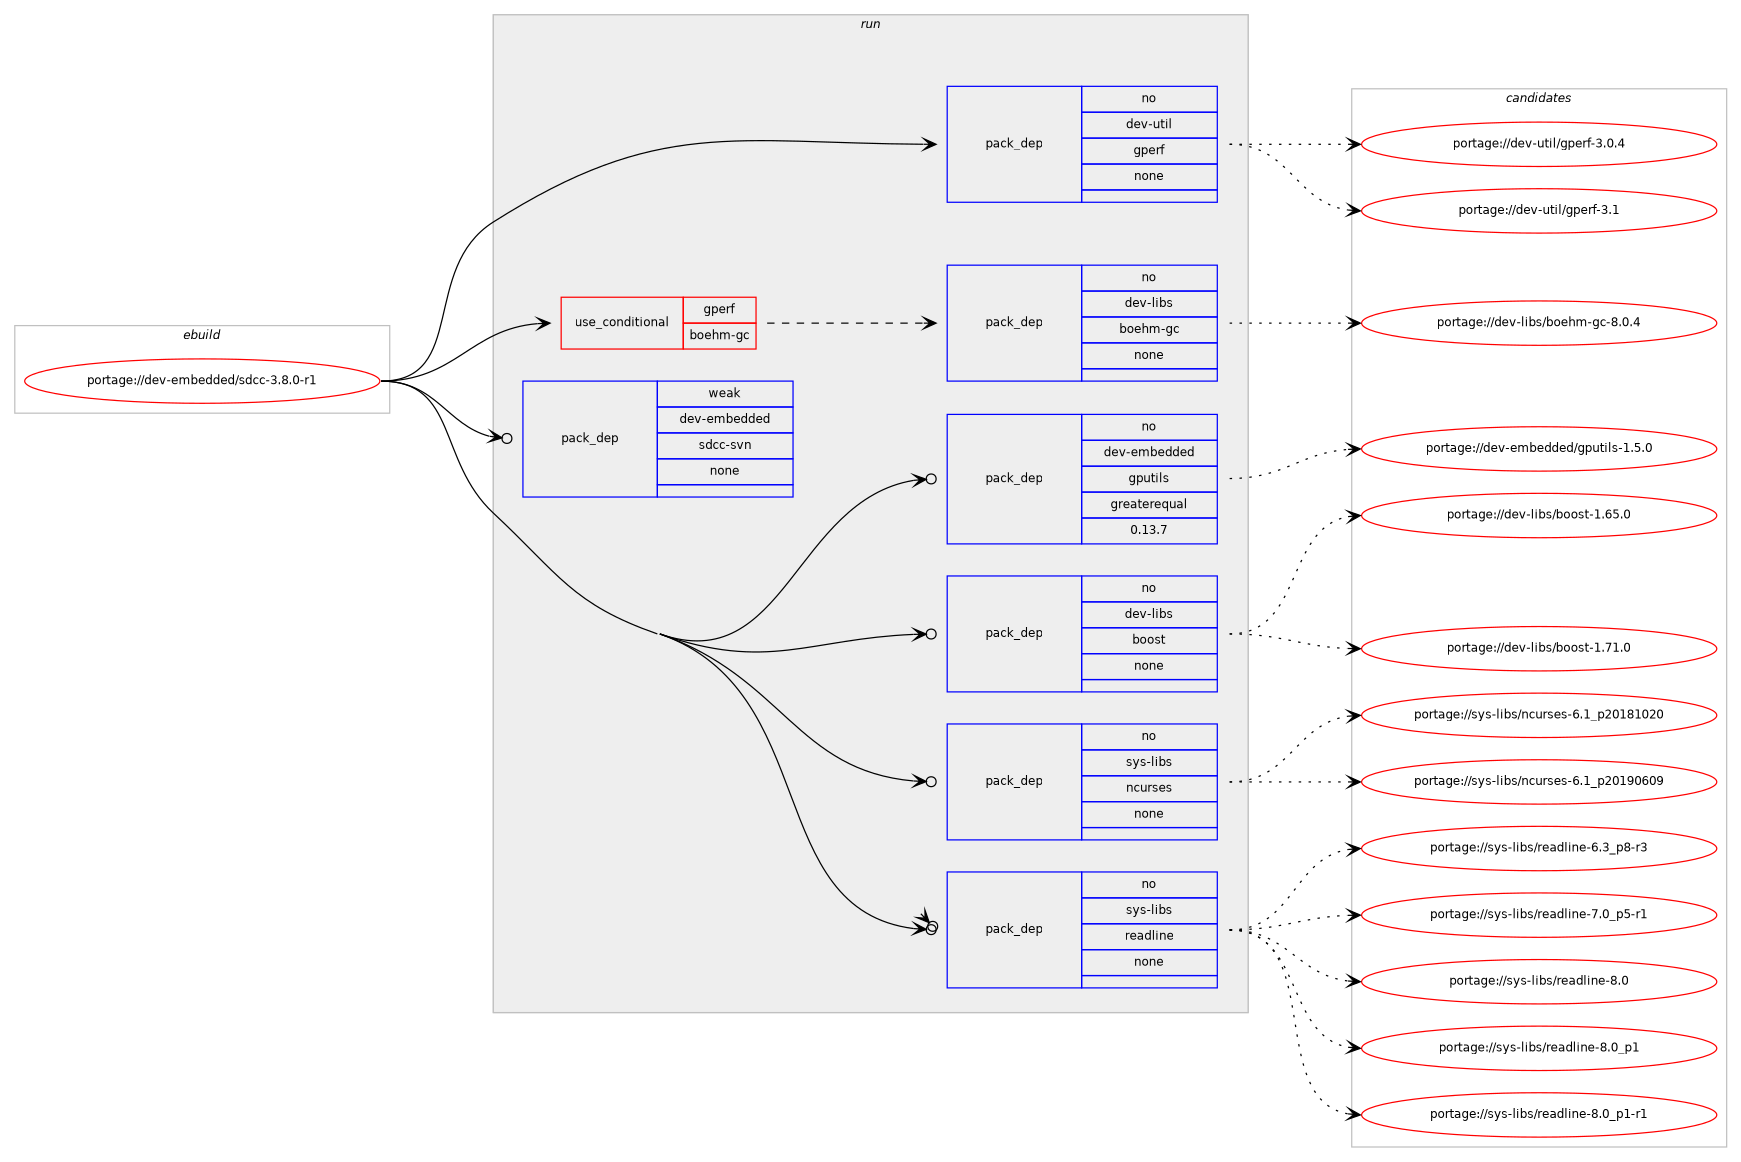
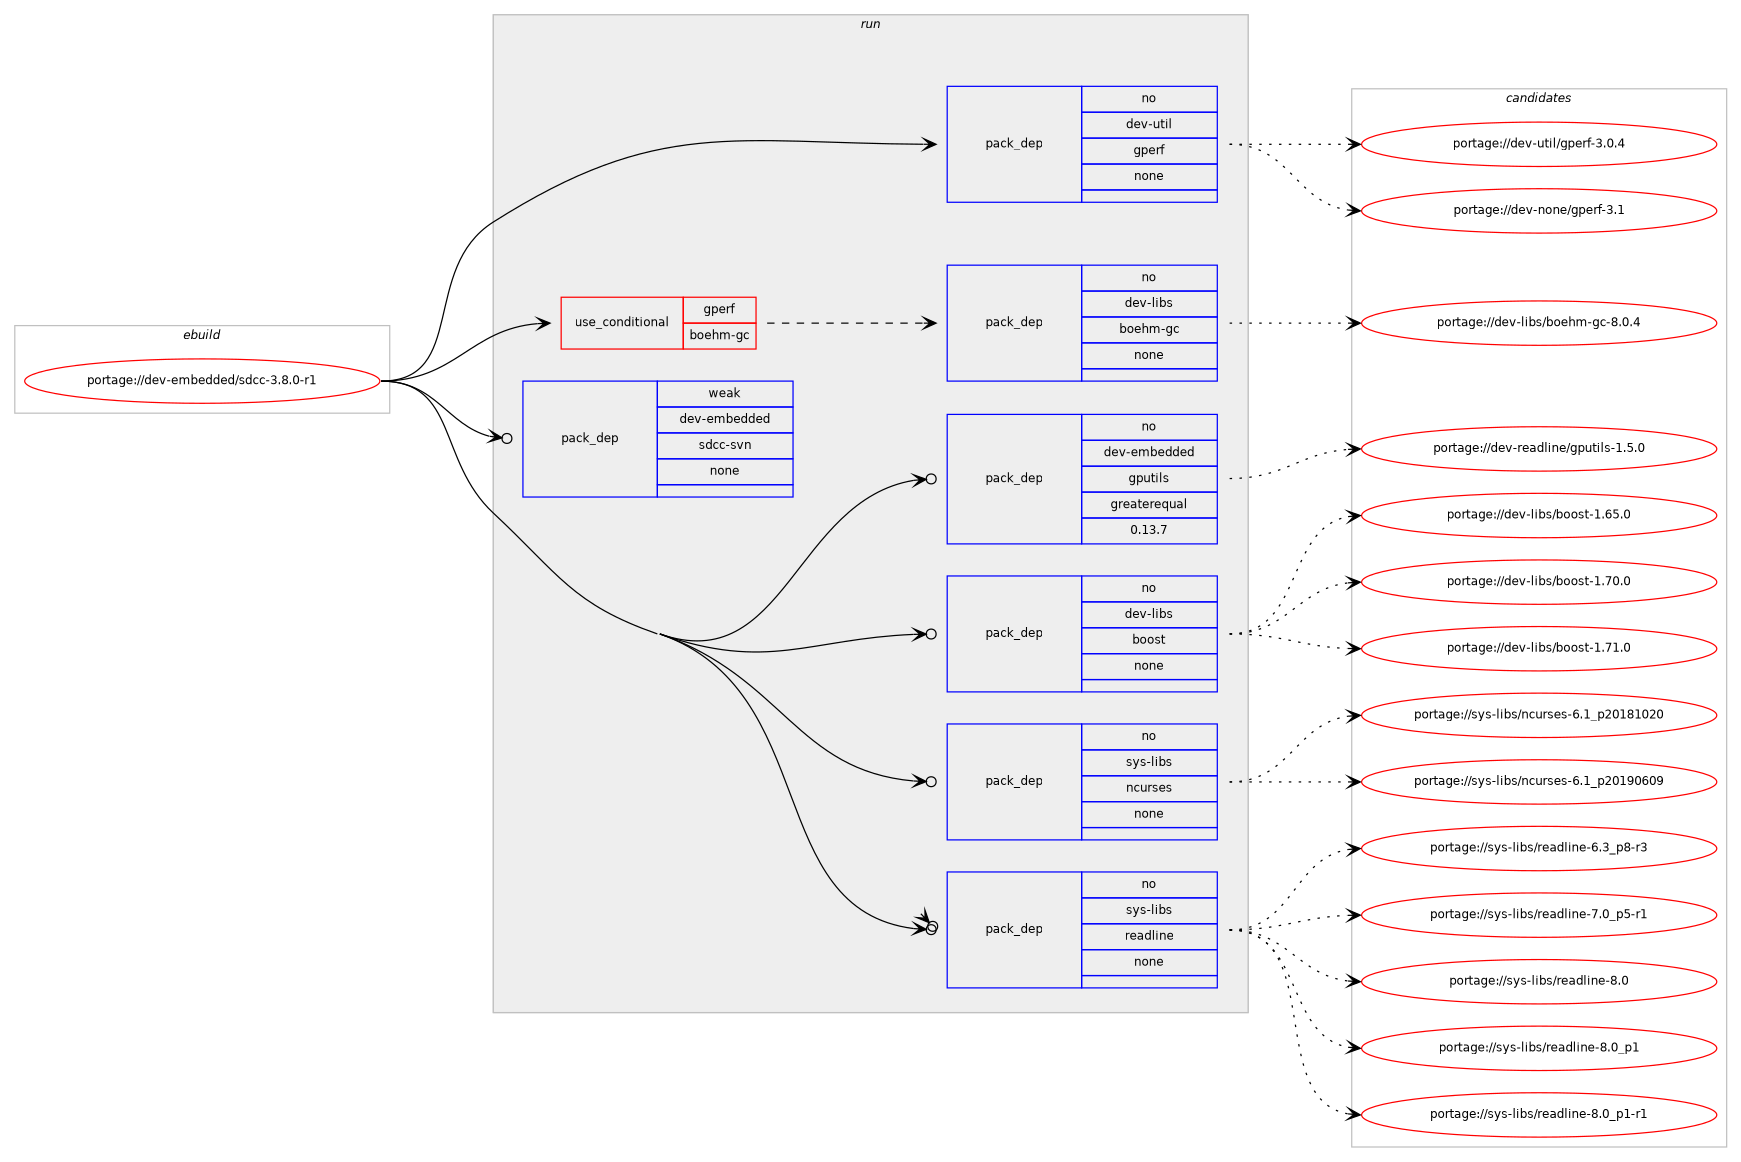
node "portage://dev-util/gperf-3.1": label "portage://dev-util/gperf-3.1" -> "portage://dev-none/gperf-3.1"
node "portage://dev-embedded/gputils-1.5.0": label "portage://dev-embedded/gputils-1.5.0" -> "portage://dev-readline/gputils-1.5.0"
node "portage://dev-libs/boost-1.70.0": added
